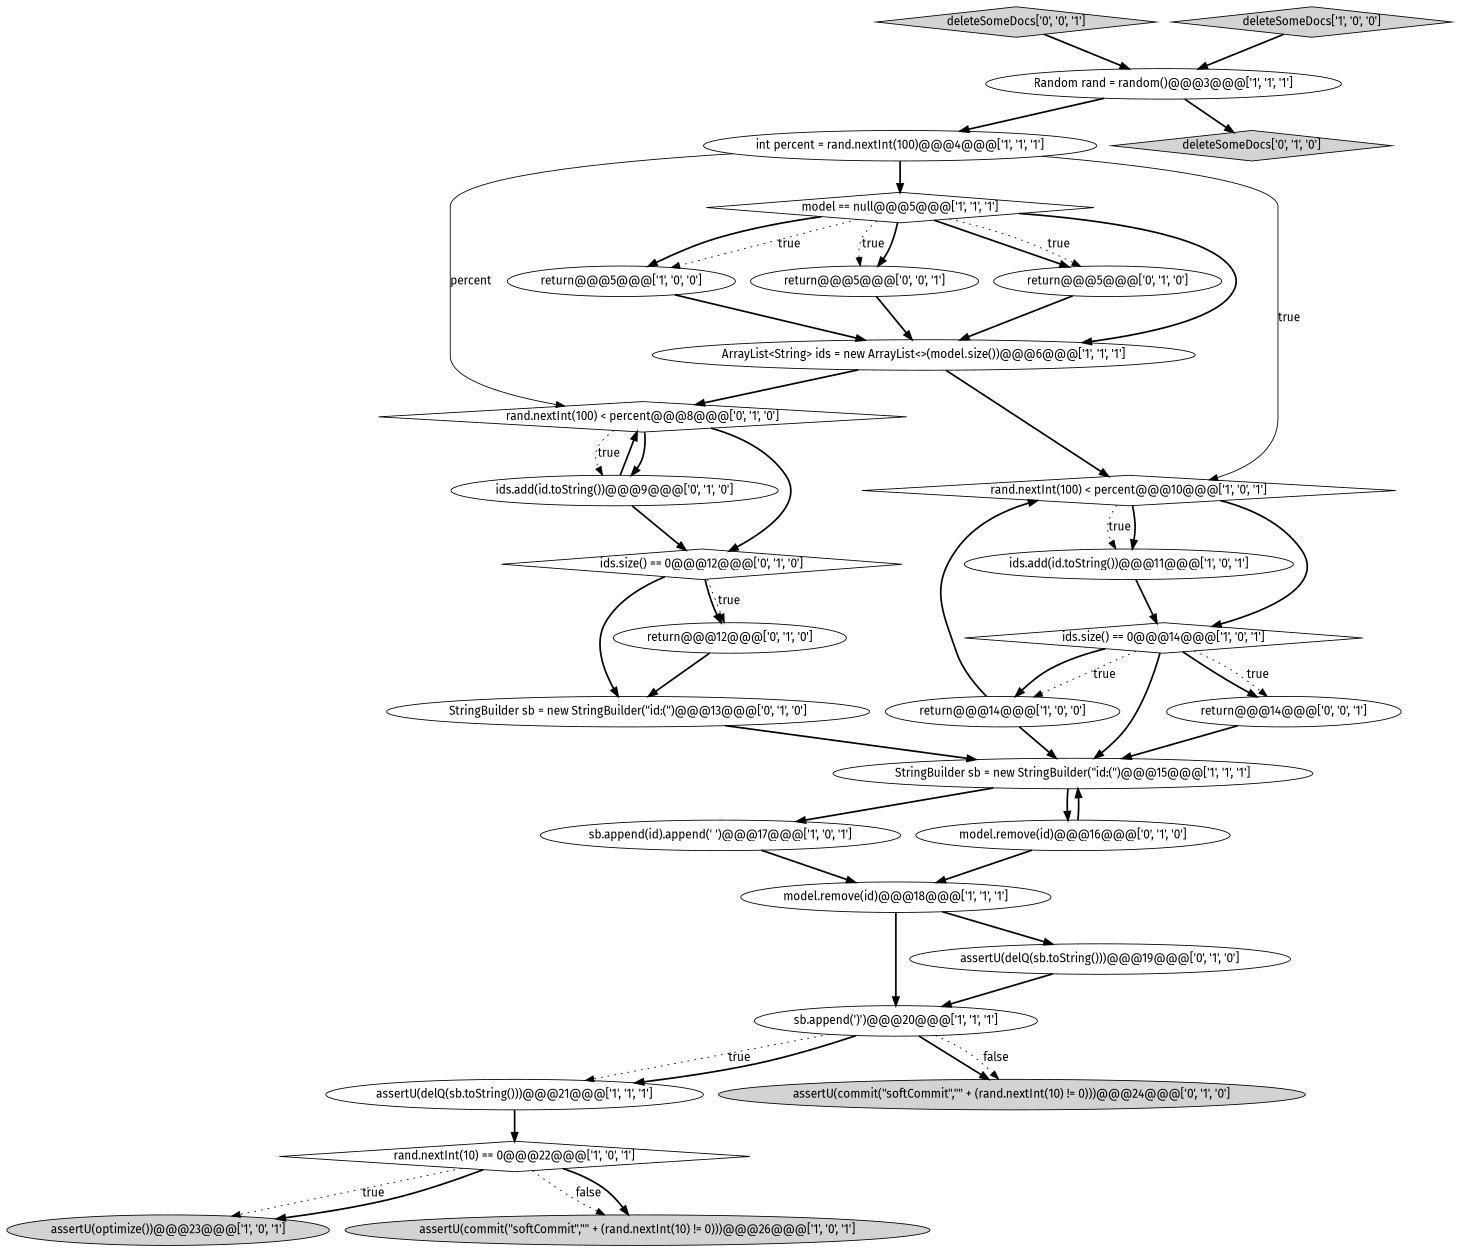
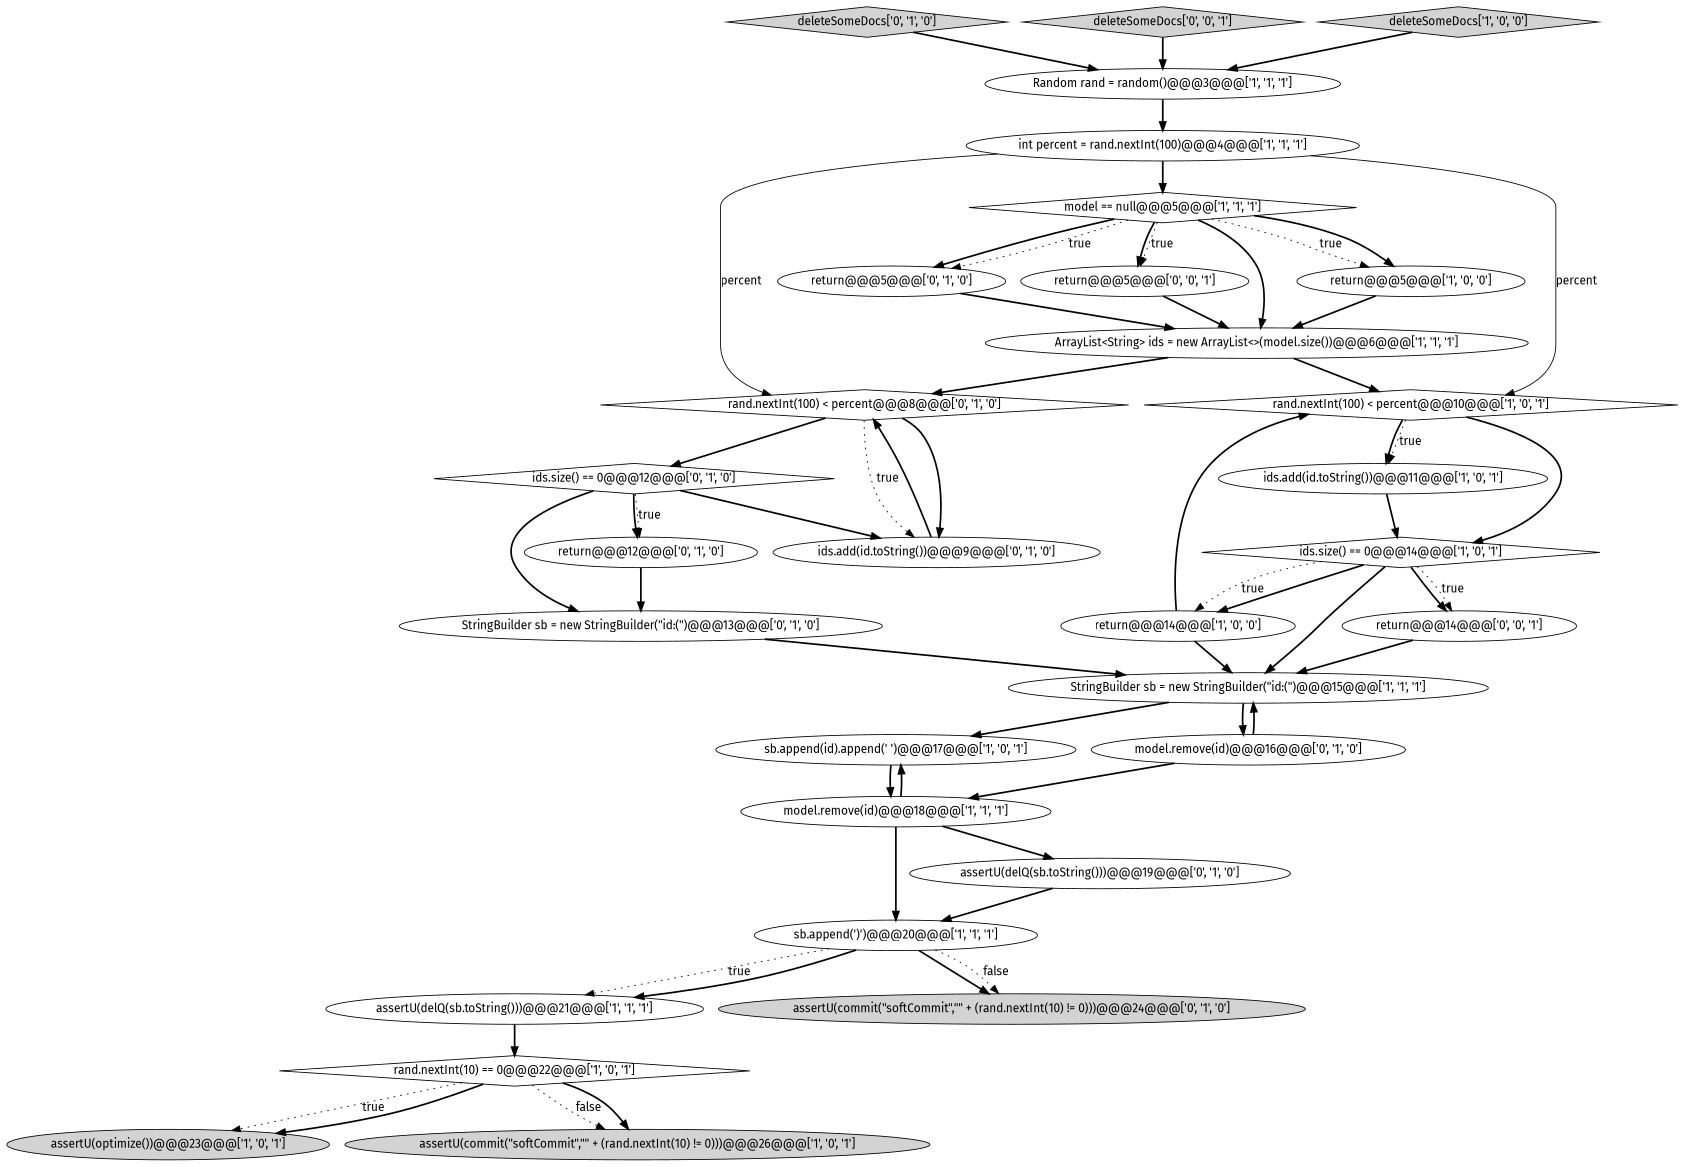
edge "Random rand = random()@@@3@@@['1', '1', '1']" -> "deleteSomeDocs['0', '1', '0']": reversed
edge "int percent = rand.nextInt(100)@@@4@@@['1', '1', '1']" -> "rand.nextInt(100) < percent@@@10@@@['1', '0', '1']": label "true" -> "percent"
edge "ids.add(id.toString())@@@9@@@['0', '1', '0']" -> "ids.size() == 0@@@12@@@['0', '1', '0']": reversed
edge "model.remove(id)@@@18@@@['1', '1', '1']" -> "sb.append(id).append(' ')@@@17@@@['1', '0', '1']": added
